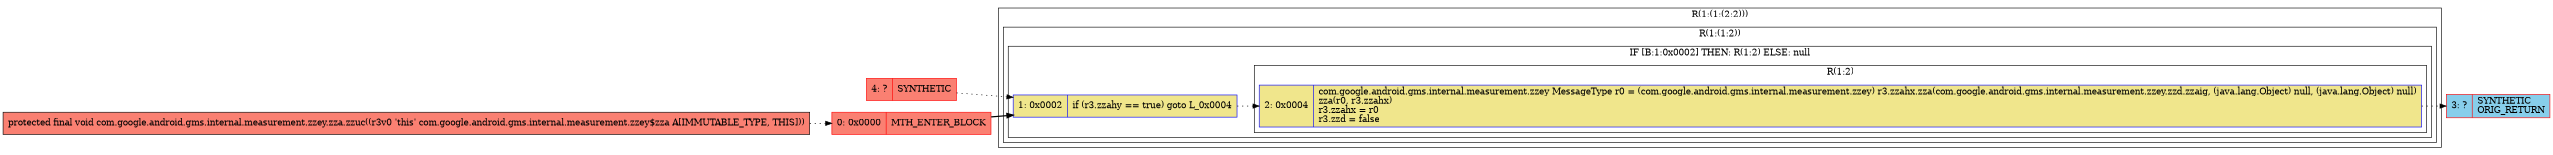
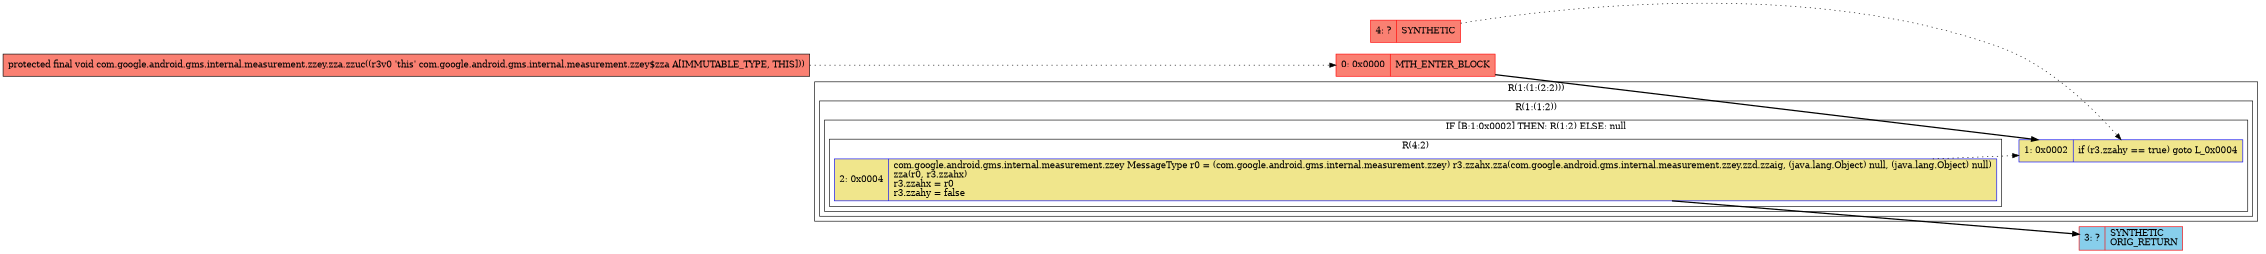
cluster "R(1:2)": label "R(1:2)" -> "R(4:2)"
edge "1: 0x0002" -> "2: 0x0004": reversed
edge "2: 0x0004" -> "3: ?": style dotted -> bold
node "2: 0x0004": text "r3.zzd = false" -> "r3.zzahy = false"
